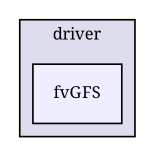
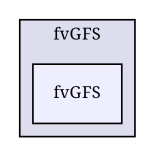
cluster "driver": label "driver" -> "fvGFS"
